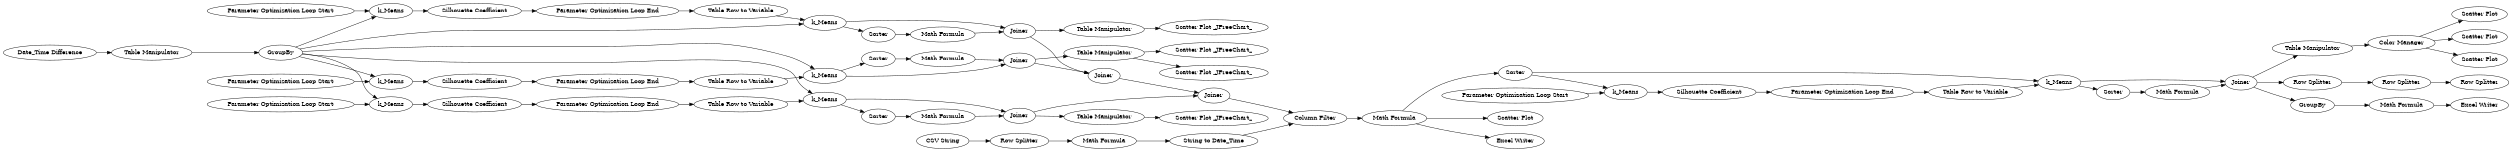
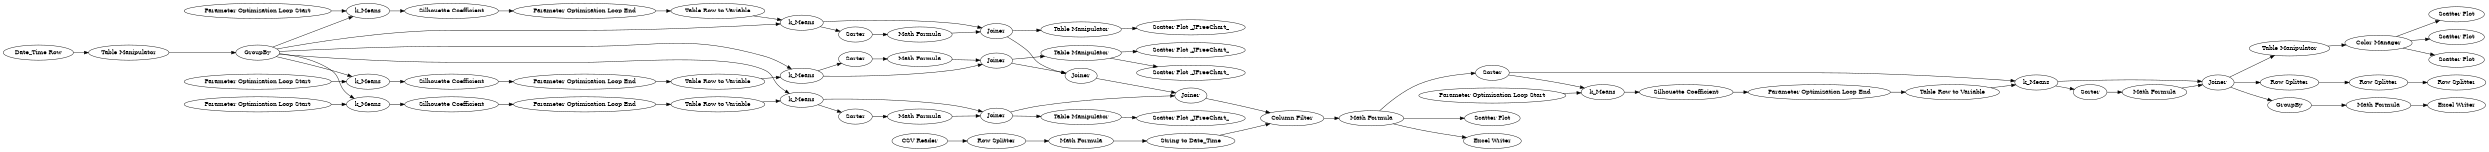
node "Date_Time Difference": label "Date_Time Difference" -> "Date_Time Row"
node "CSV String": label "CSV String" -> "CSV Reader"
